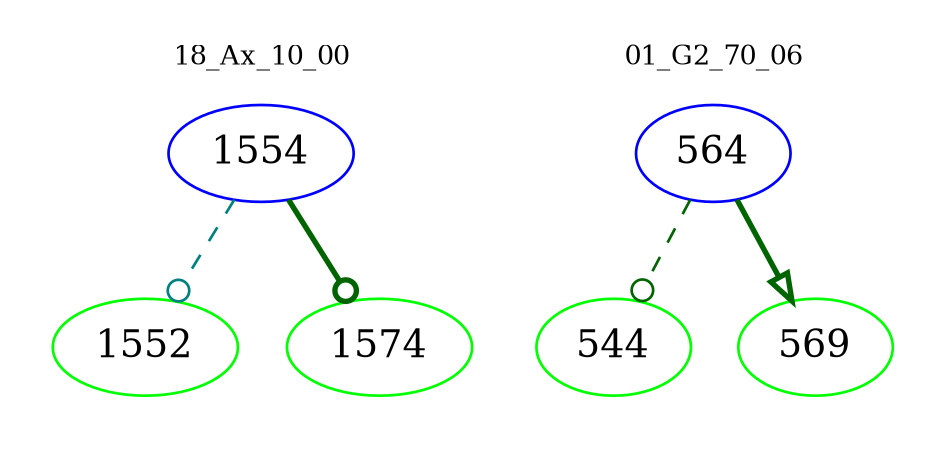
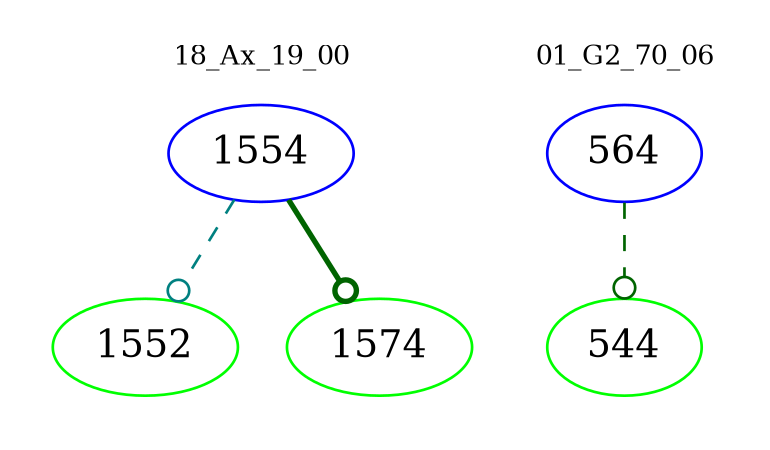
cluster "18_Ax_10_00": label "18_Ax_10_00" -> "18_Ax_19_00"
node "569": removed
